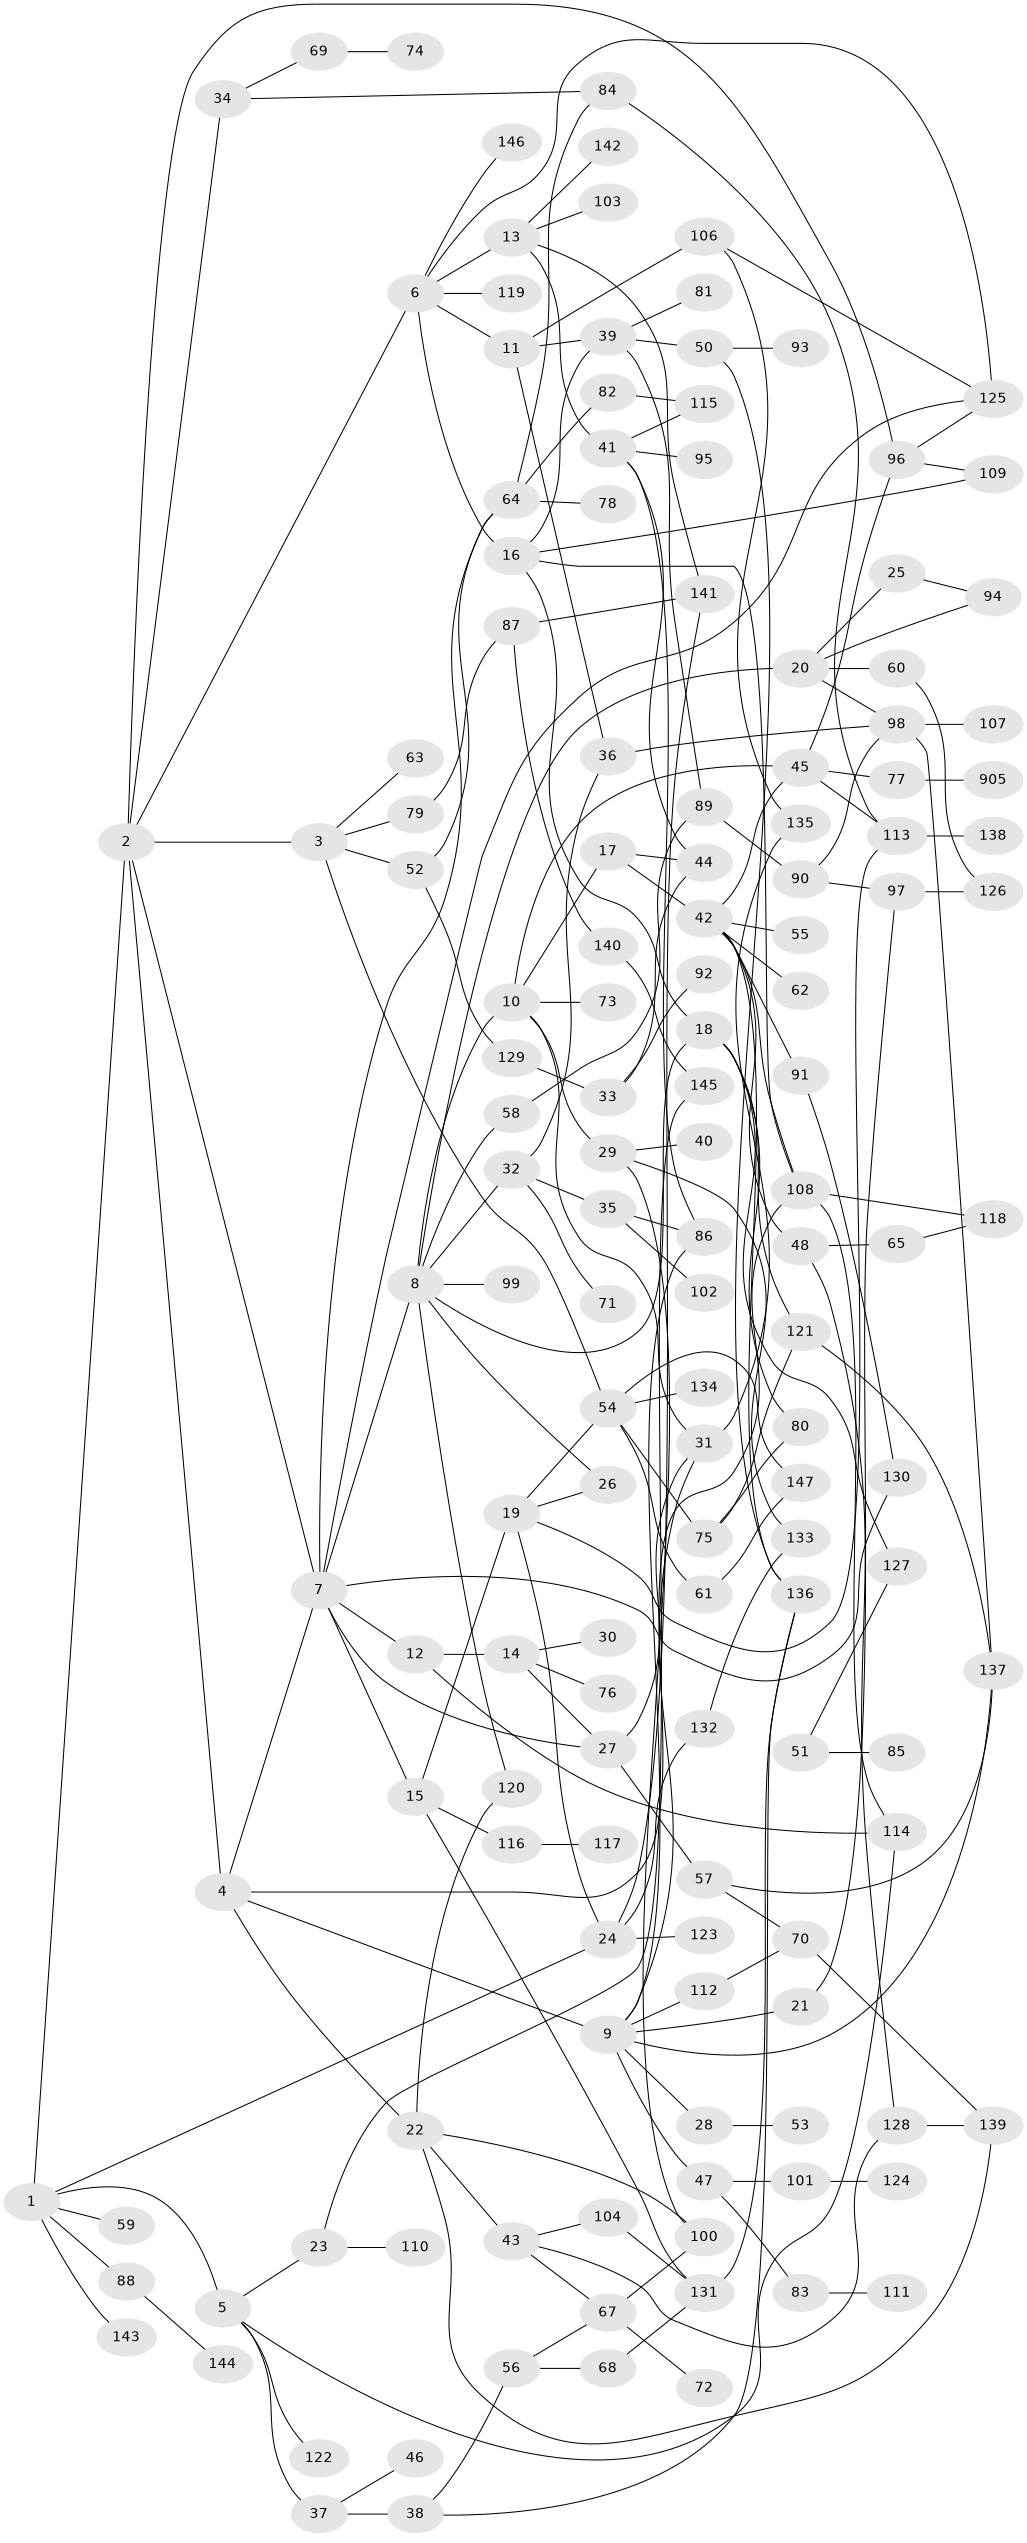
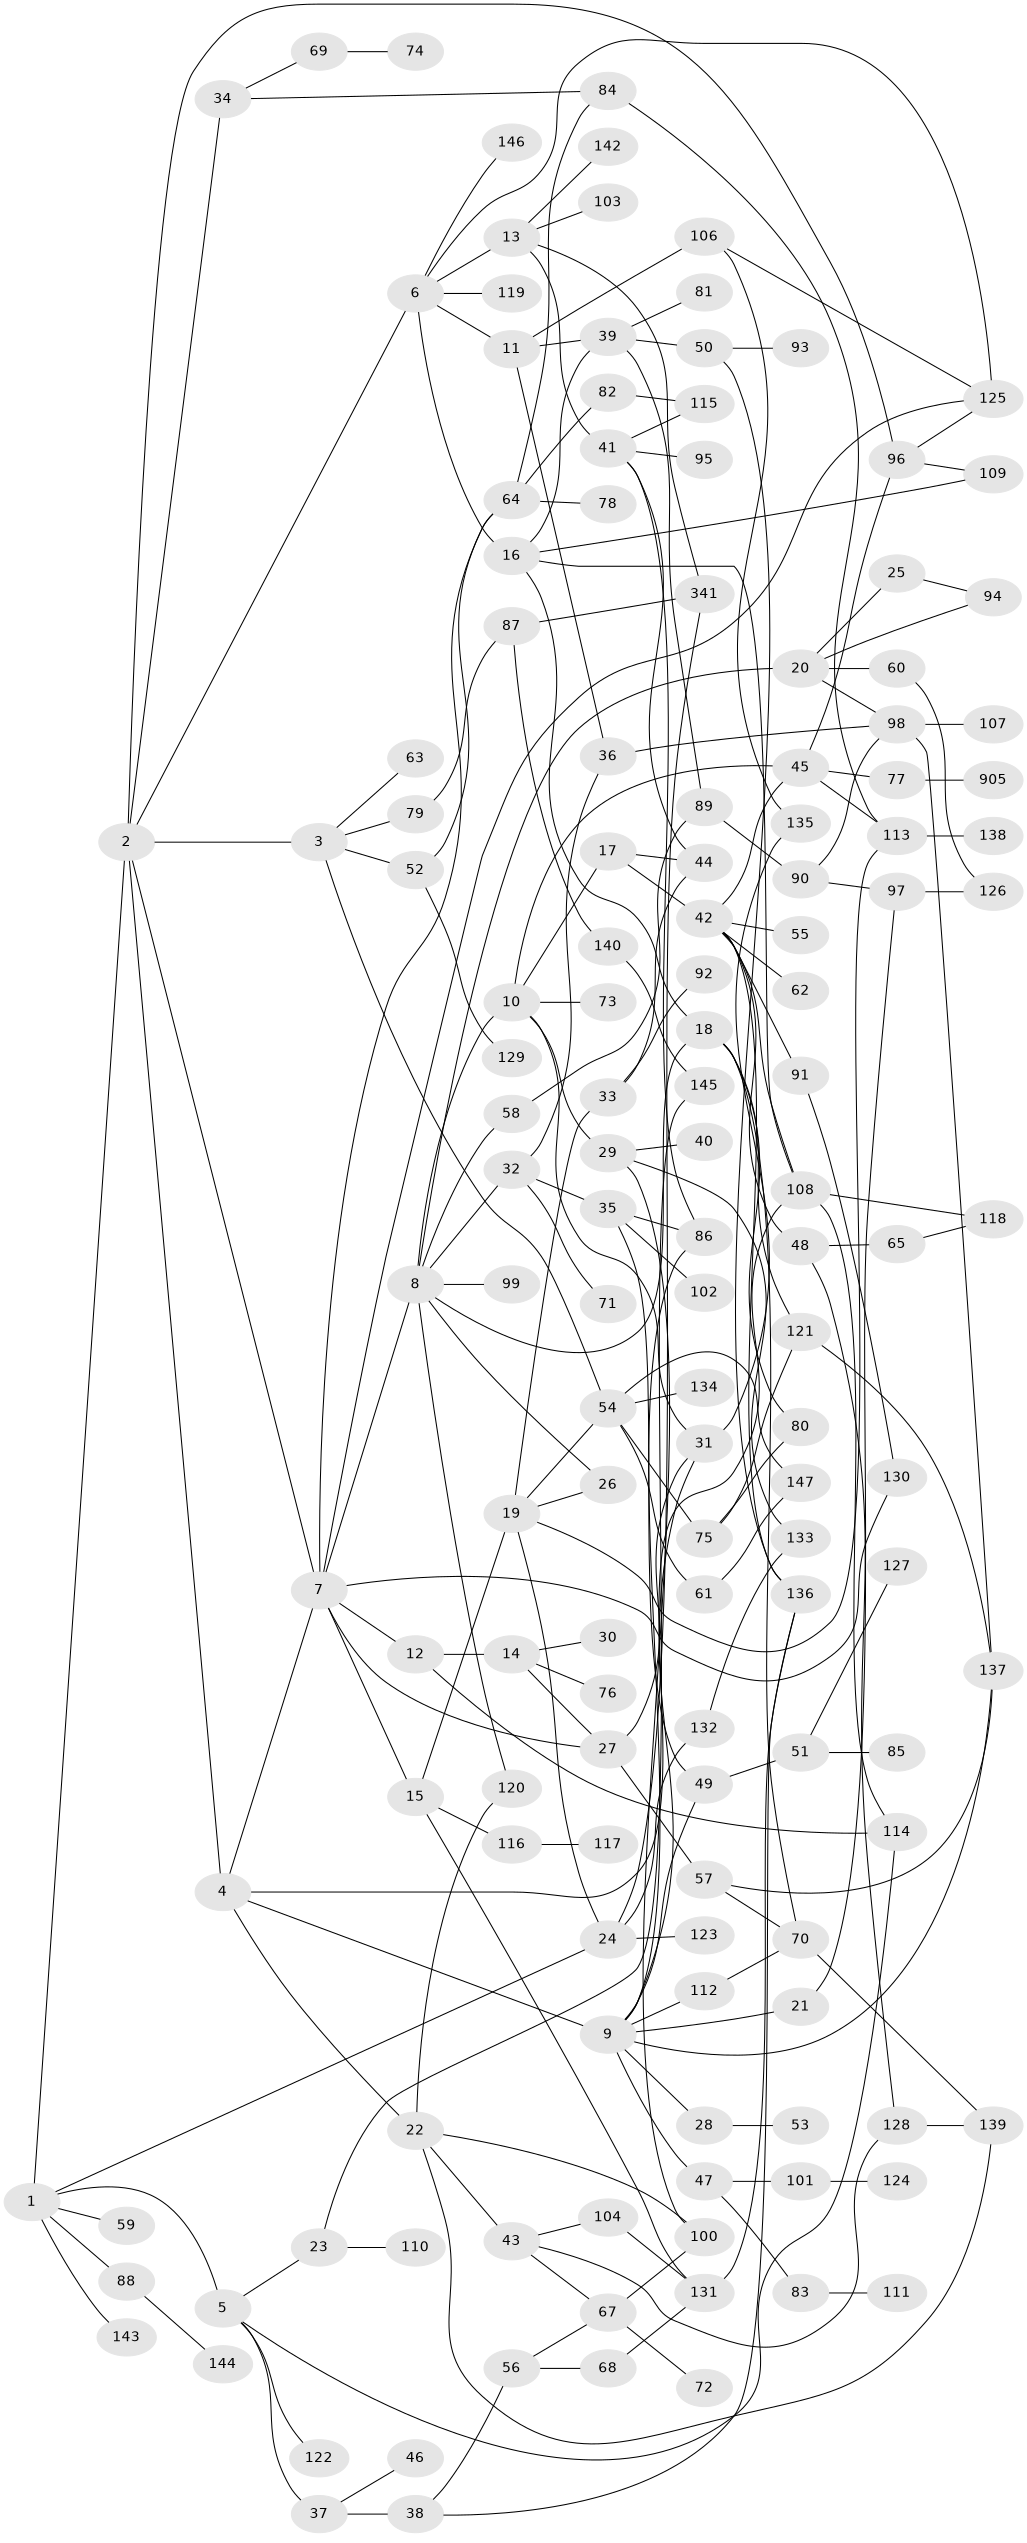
node "141": label "141" -> "341"
edge "129" -- "33": now "19" -- "33"
edge "18" -- "127": now "18" -- "70"
node "49": added
